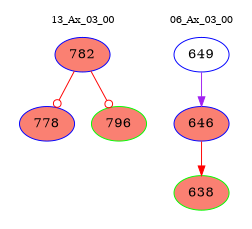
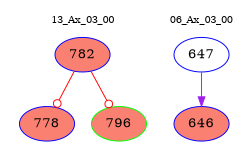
node "649": label "649" -> "647"
node "638": removed
